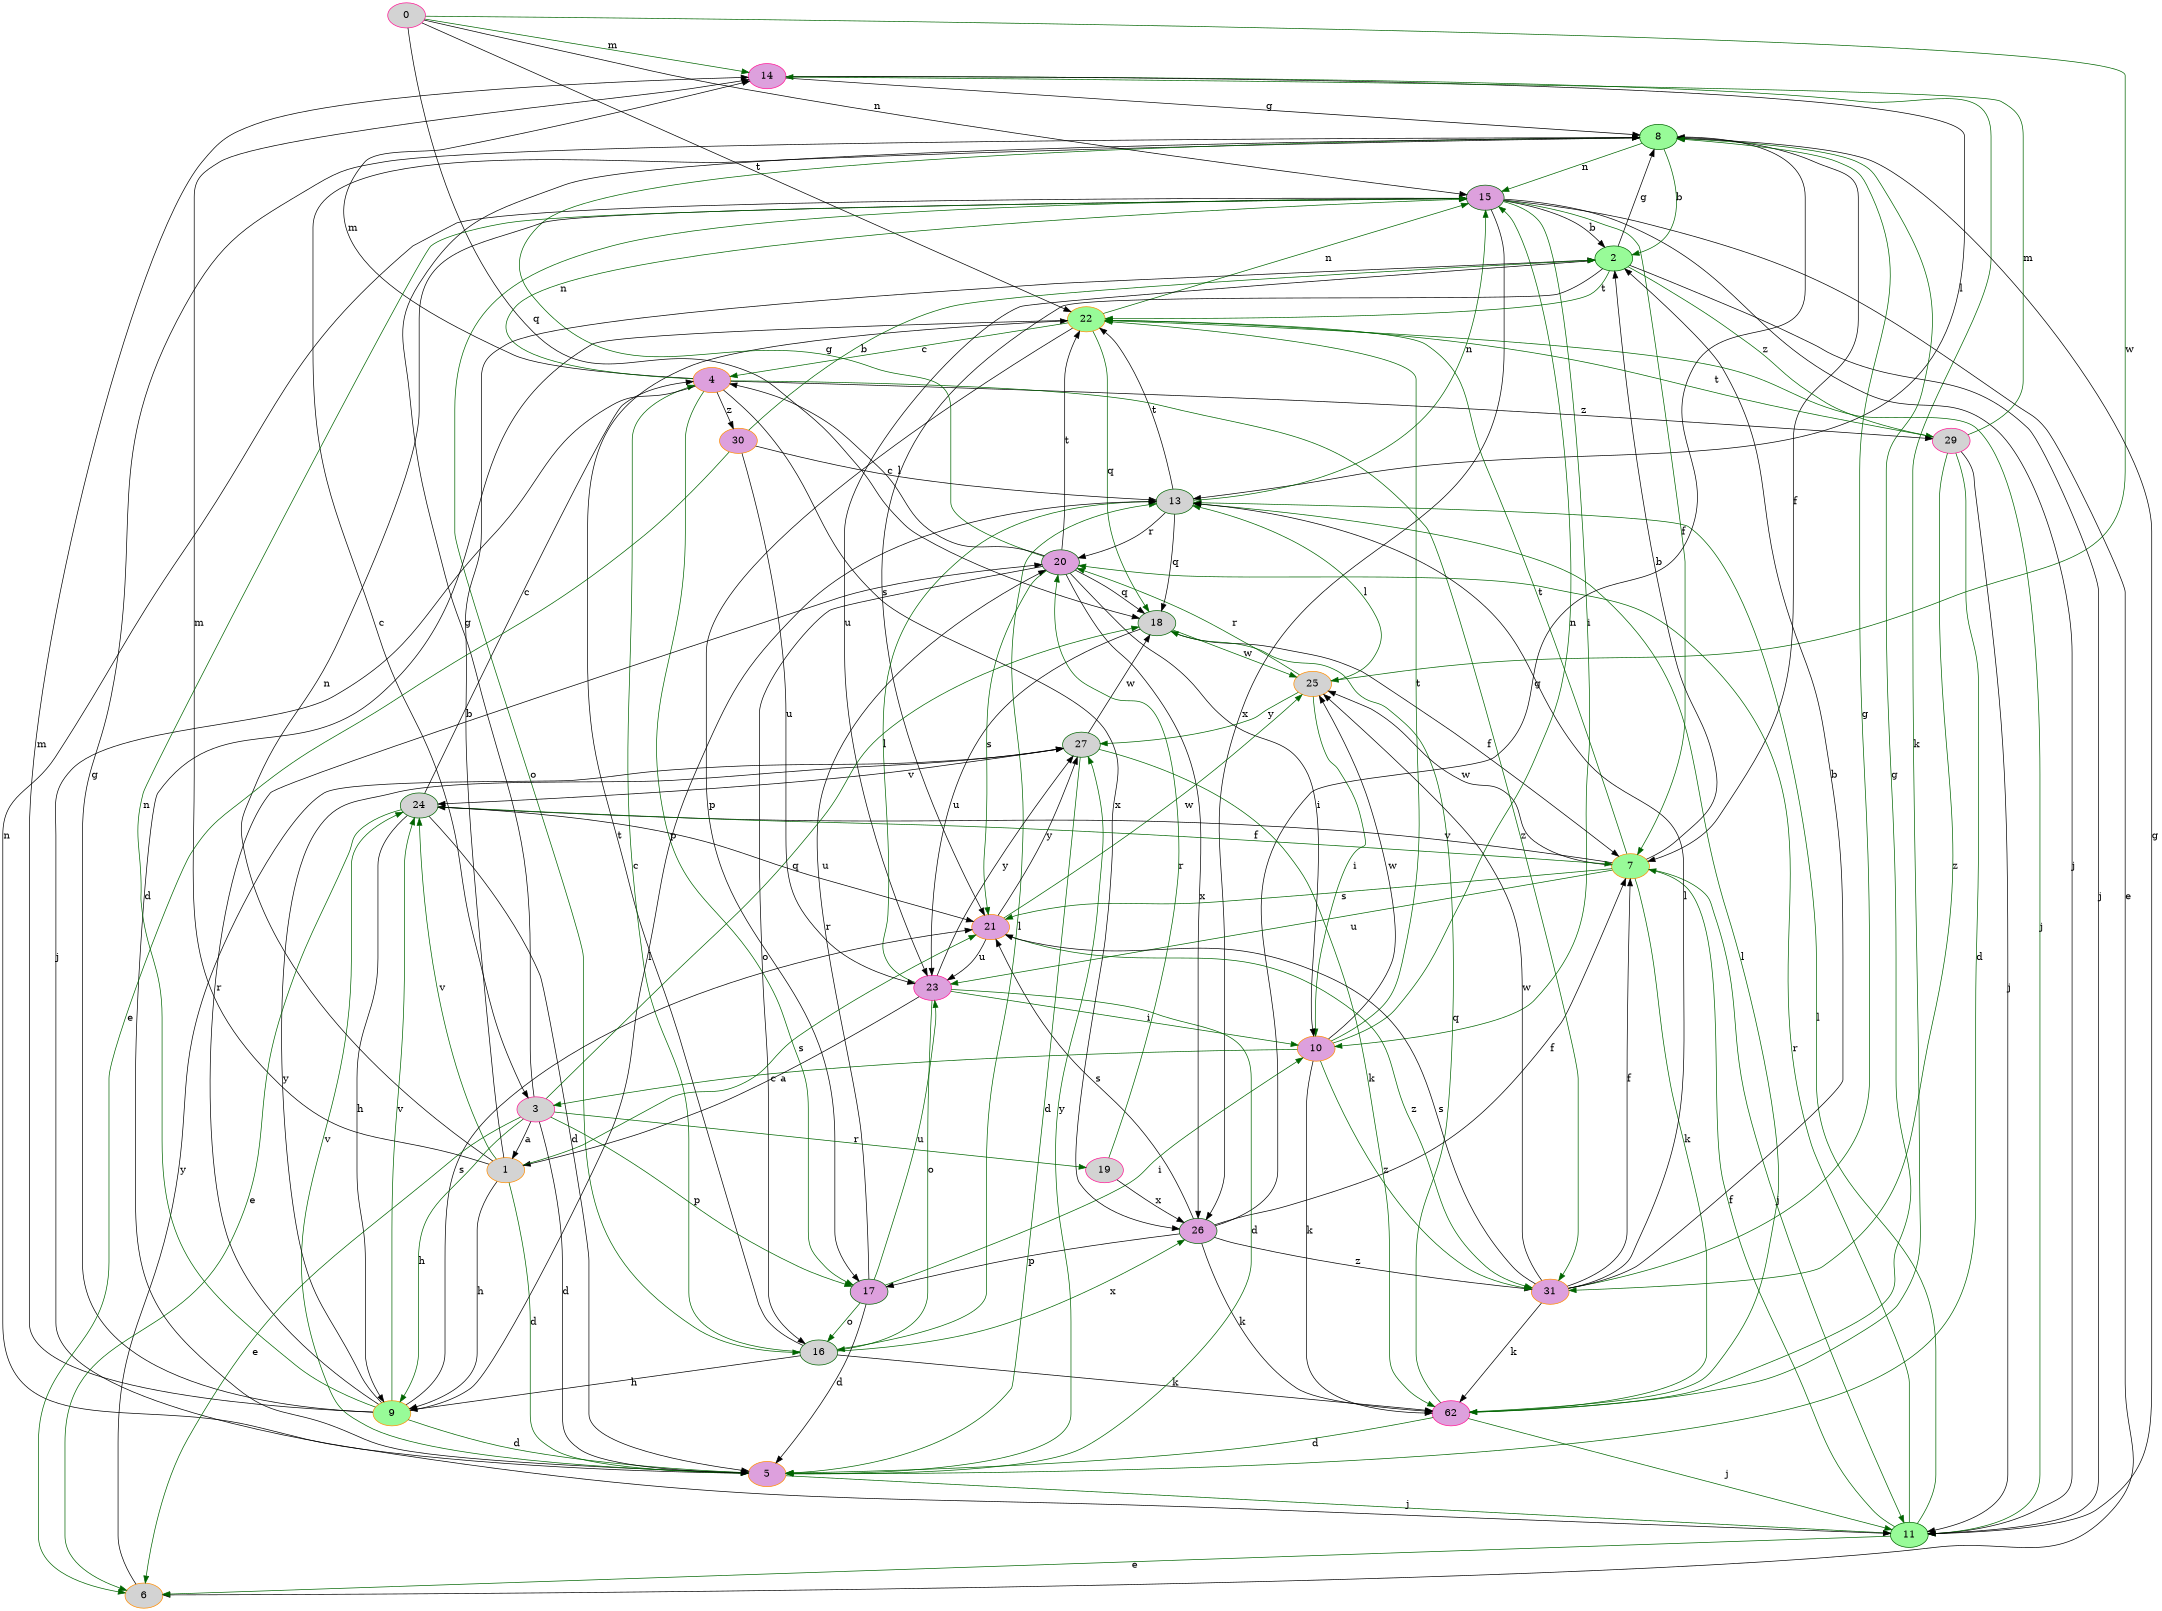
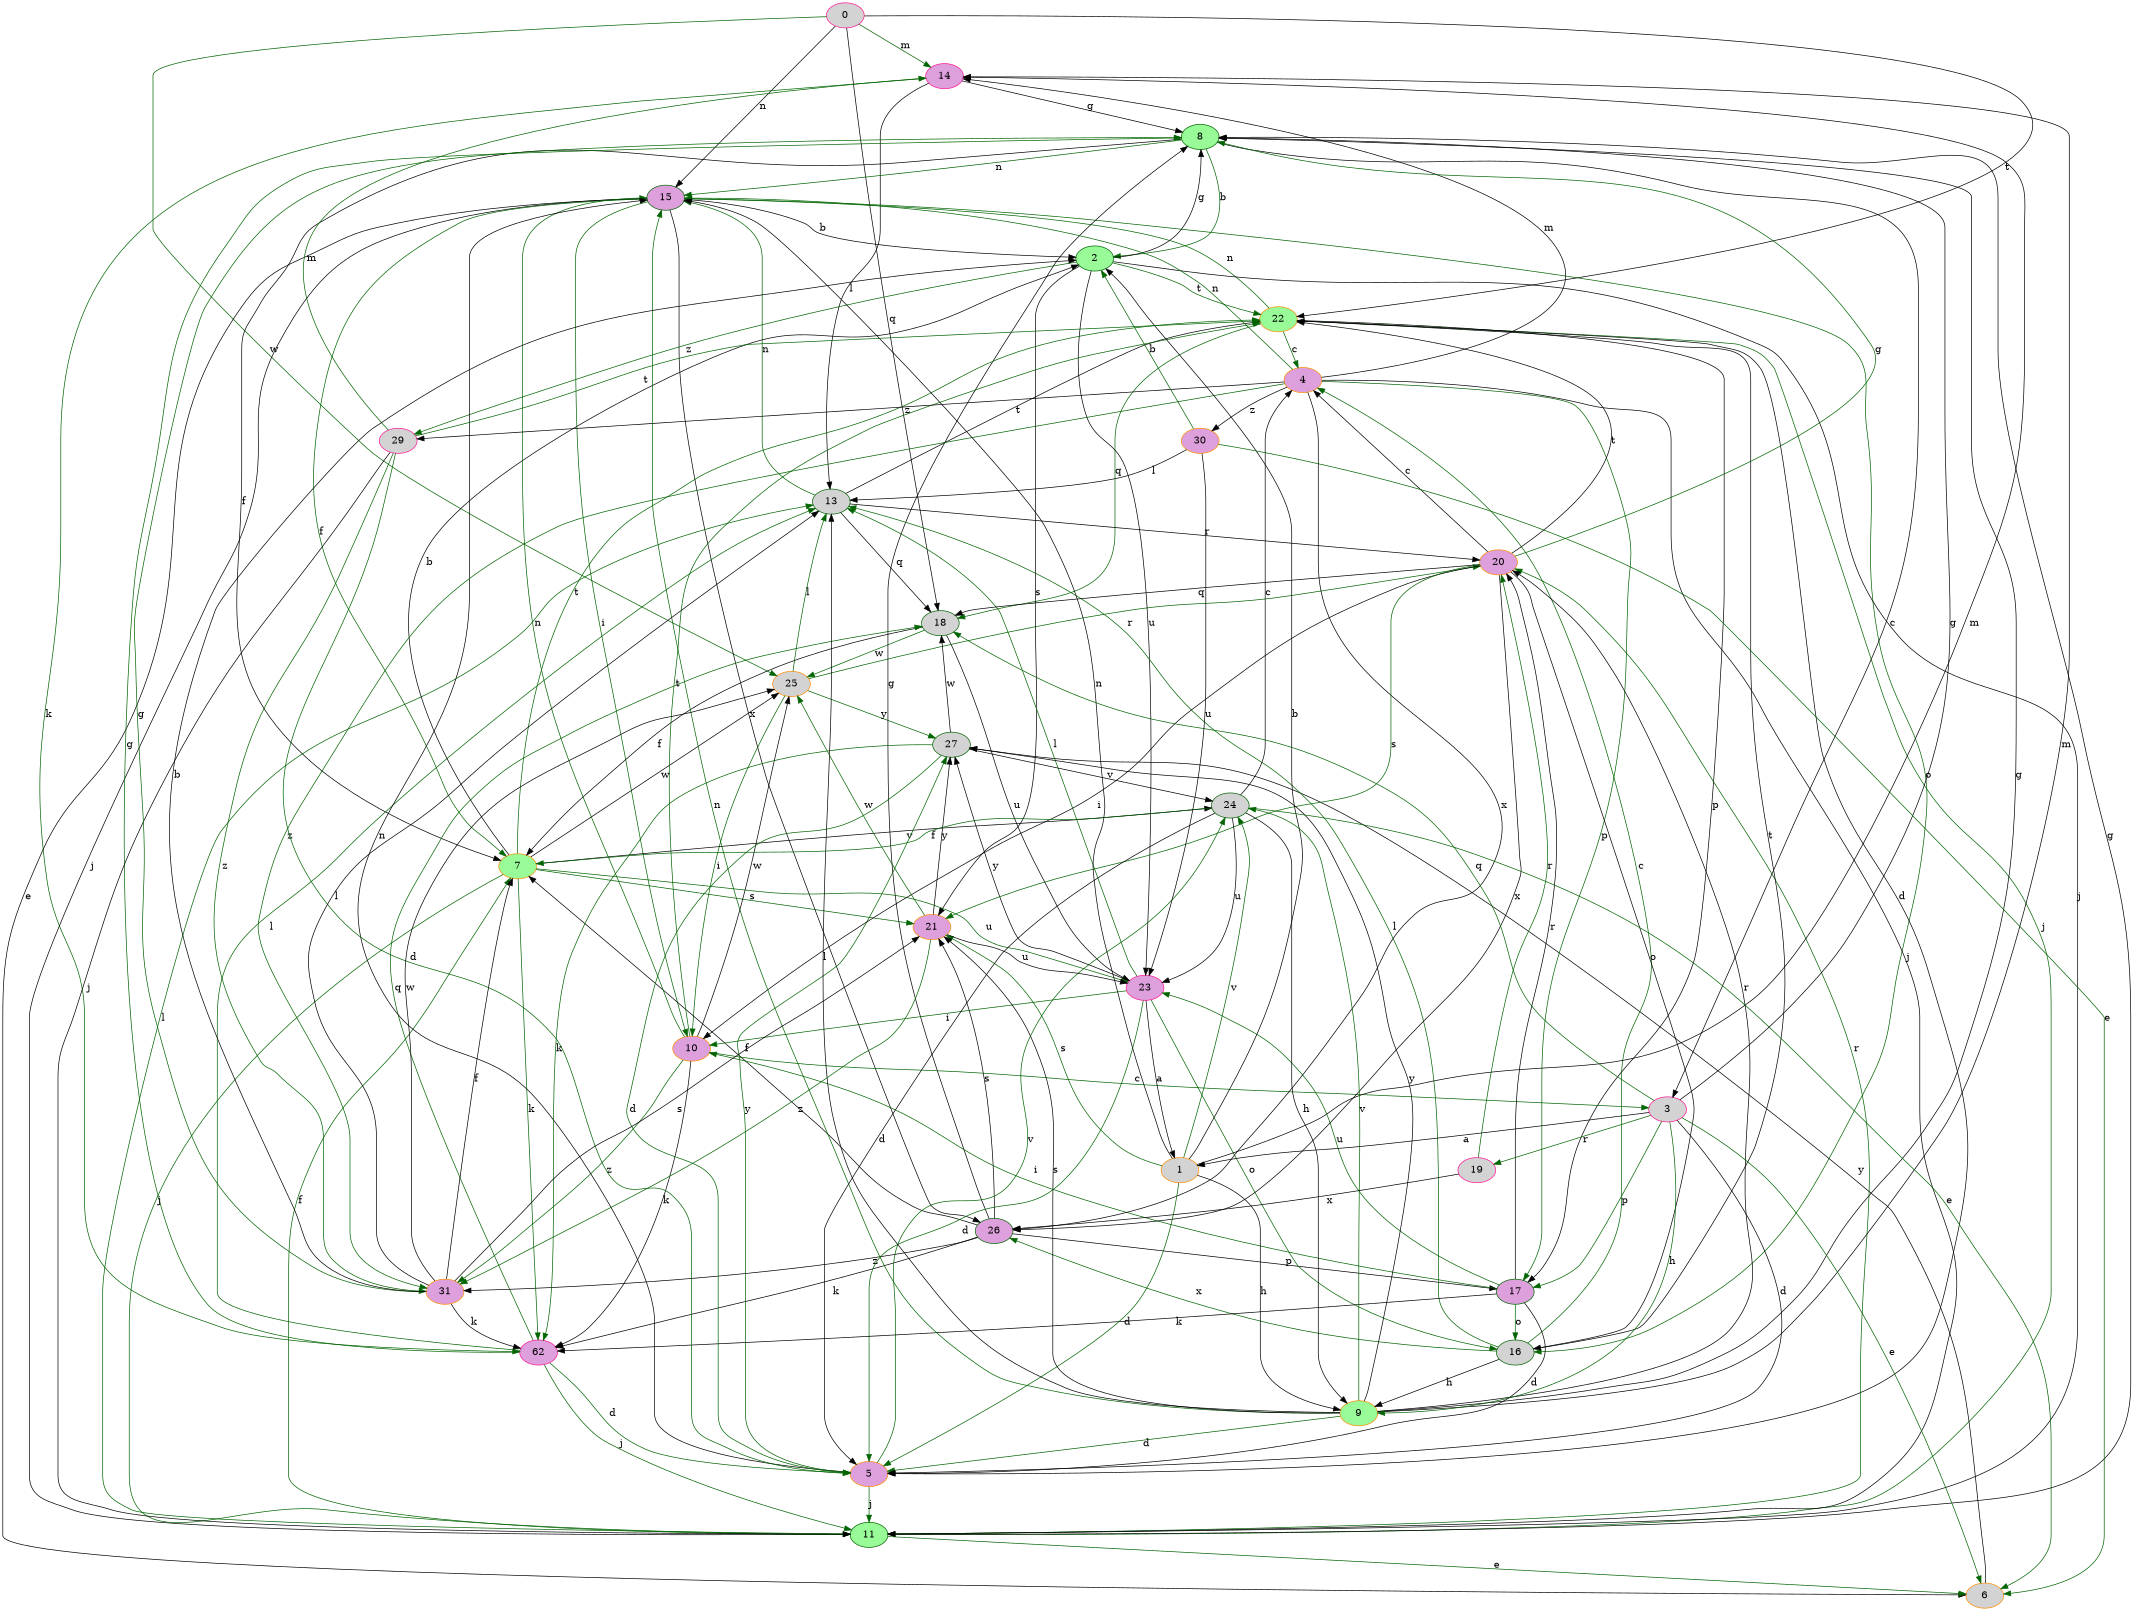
node "20": color darkgreen -> darkorange
edge "24" -> "21": now "24" -> "23"
edge "16" -> "62": now "17" -> "62"
